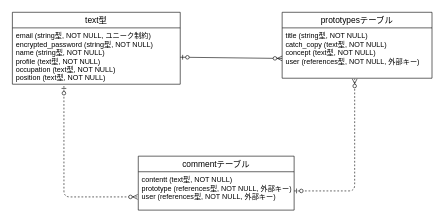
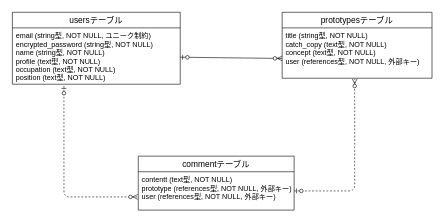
node "text型": label "text型" -> "usersテーブル"
